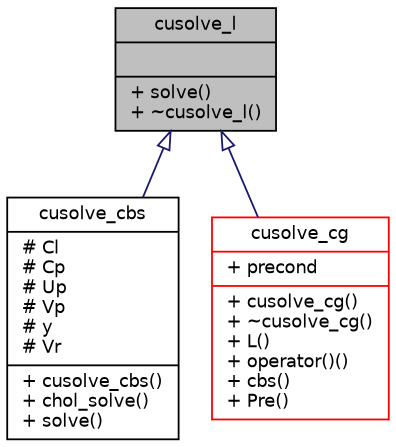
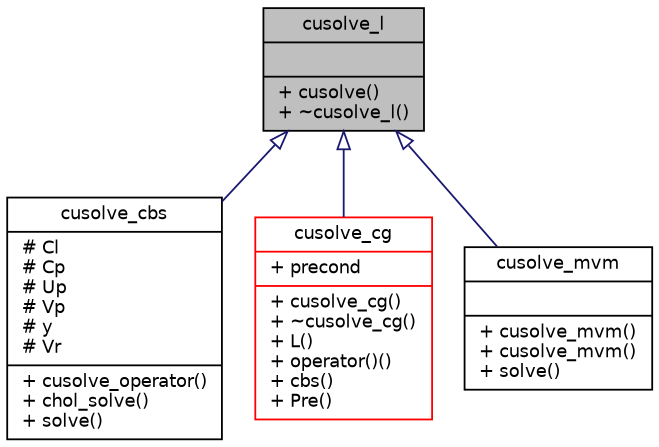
node "cusolve_l": text "+ solve()" -> "+ cusolve()"
node "cusolve_mvm": added
node "cusolve_cbs": text "+ cusolve_cbs()" -> "+ cusolve_operator()"
